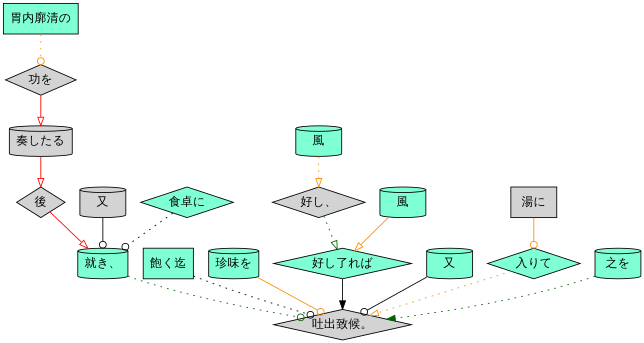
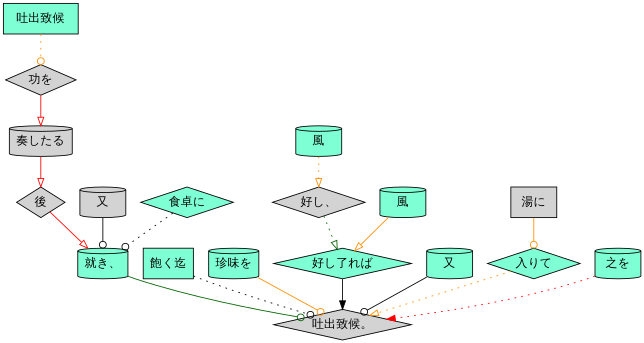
node "胃内廓清の": label "胃内廓清の" -> "吐出致候"
edge "就き、" -> "吐出致候。": style dotted -> solid
edge "之を" -> "吐出致候。": color darkgreen -> red
